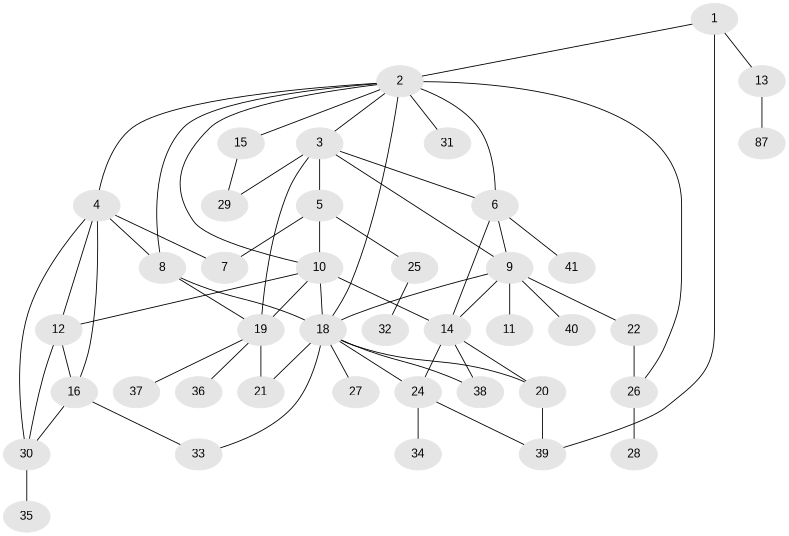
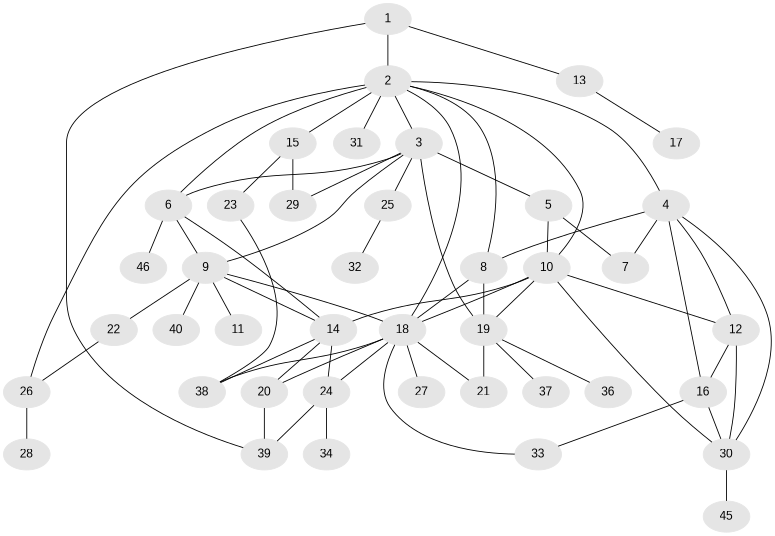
node "87": label "87" -> "17"
node "23": added
edge "5" -- "25": now "3" -- "25"
node "41": label "41" -> "46"
edge "10" -- "30": added
node "35": label "35" -> "45"
